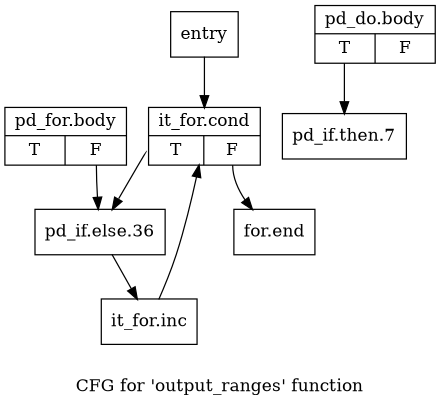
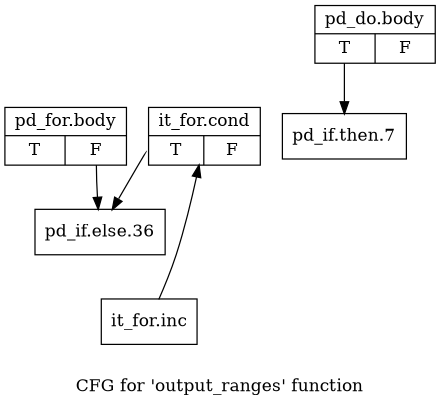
node "entry": removed
node "for.end": removed
edge "pd_if.else.36" -> "it_for.inc": removed
